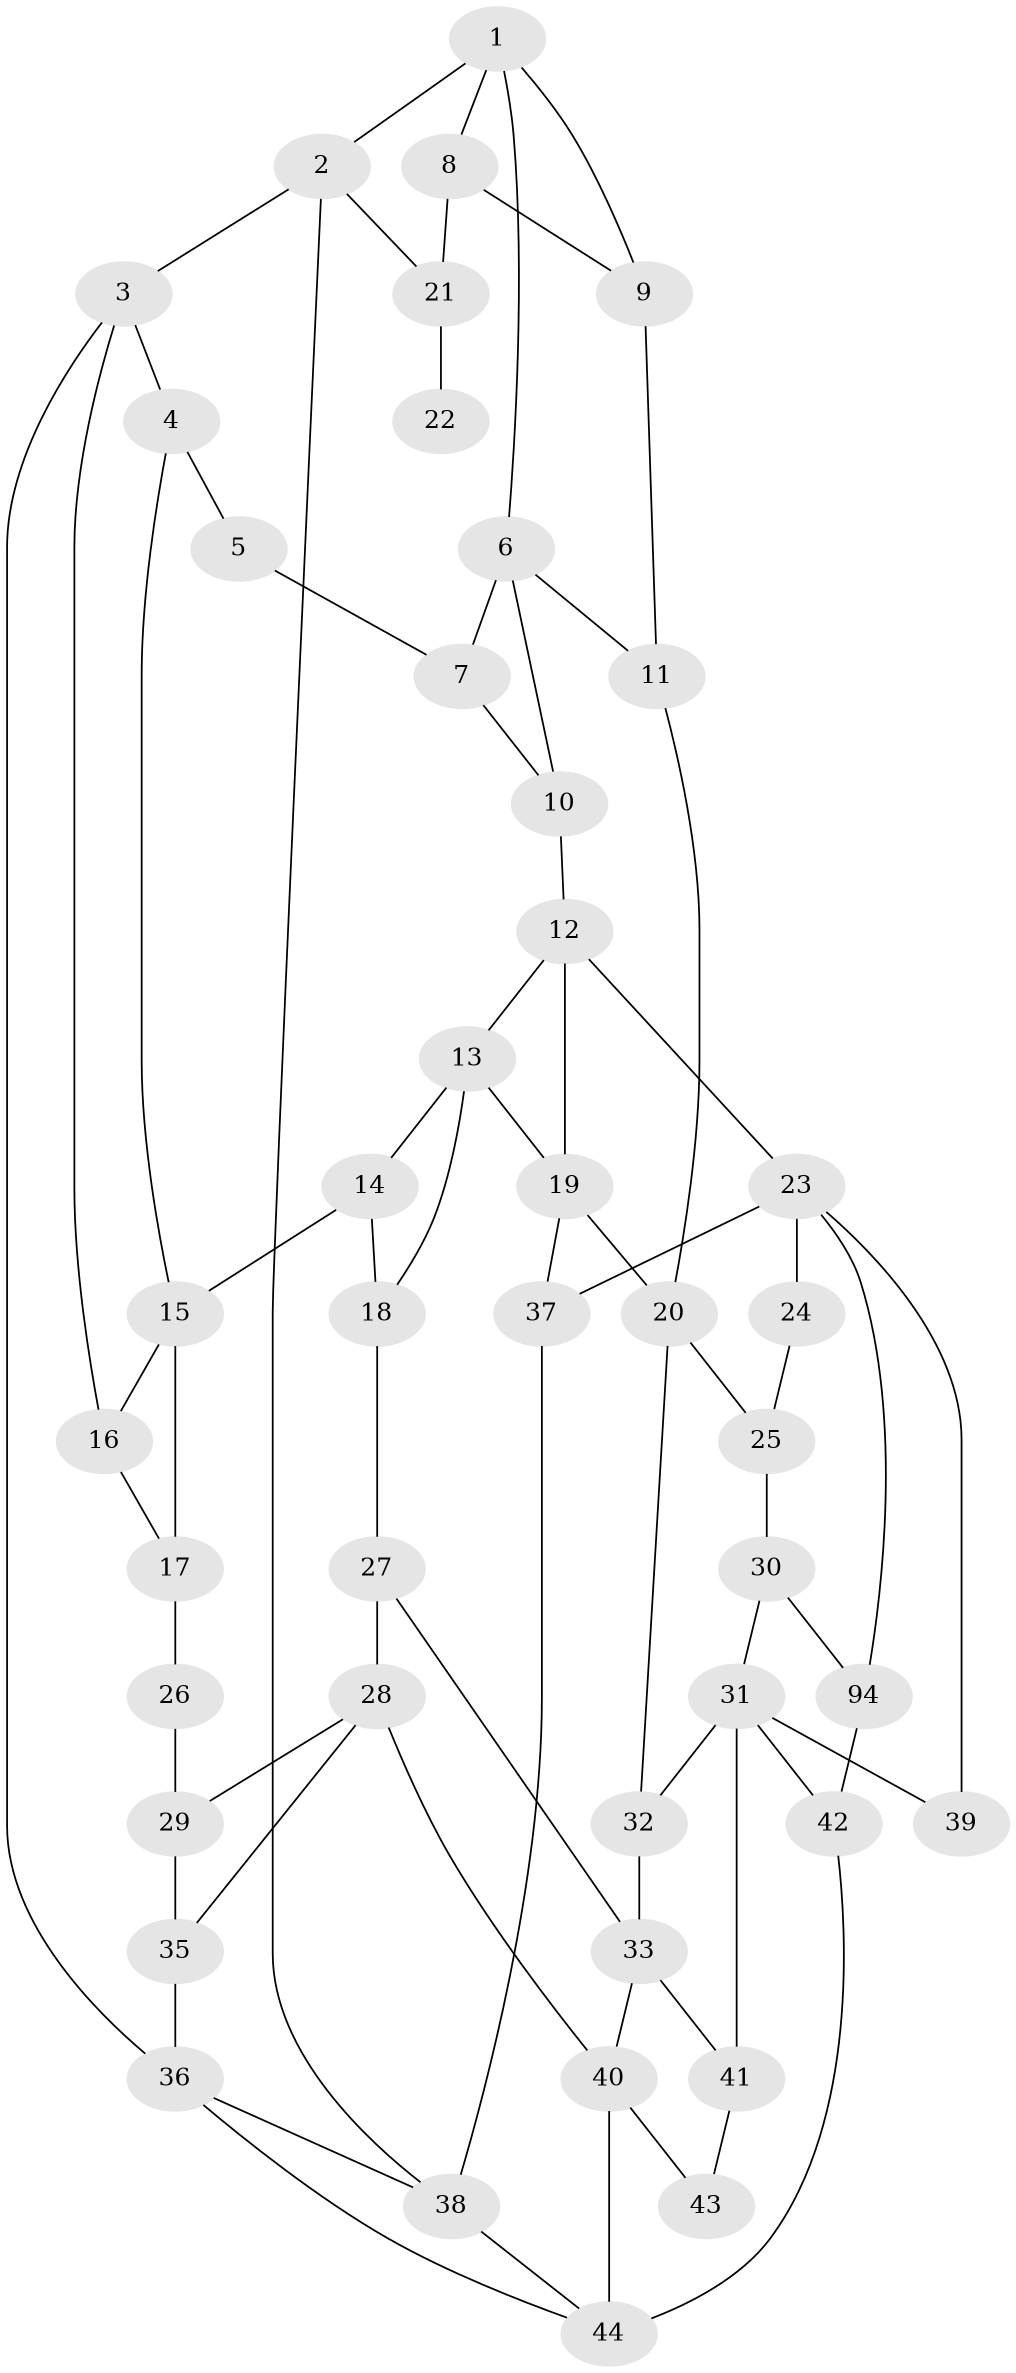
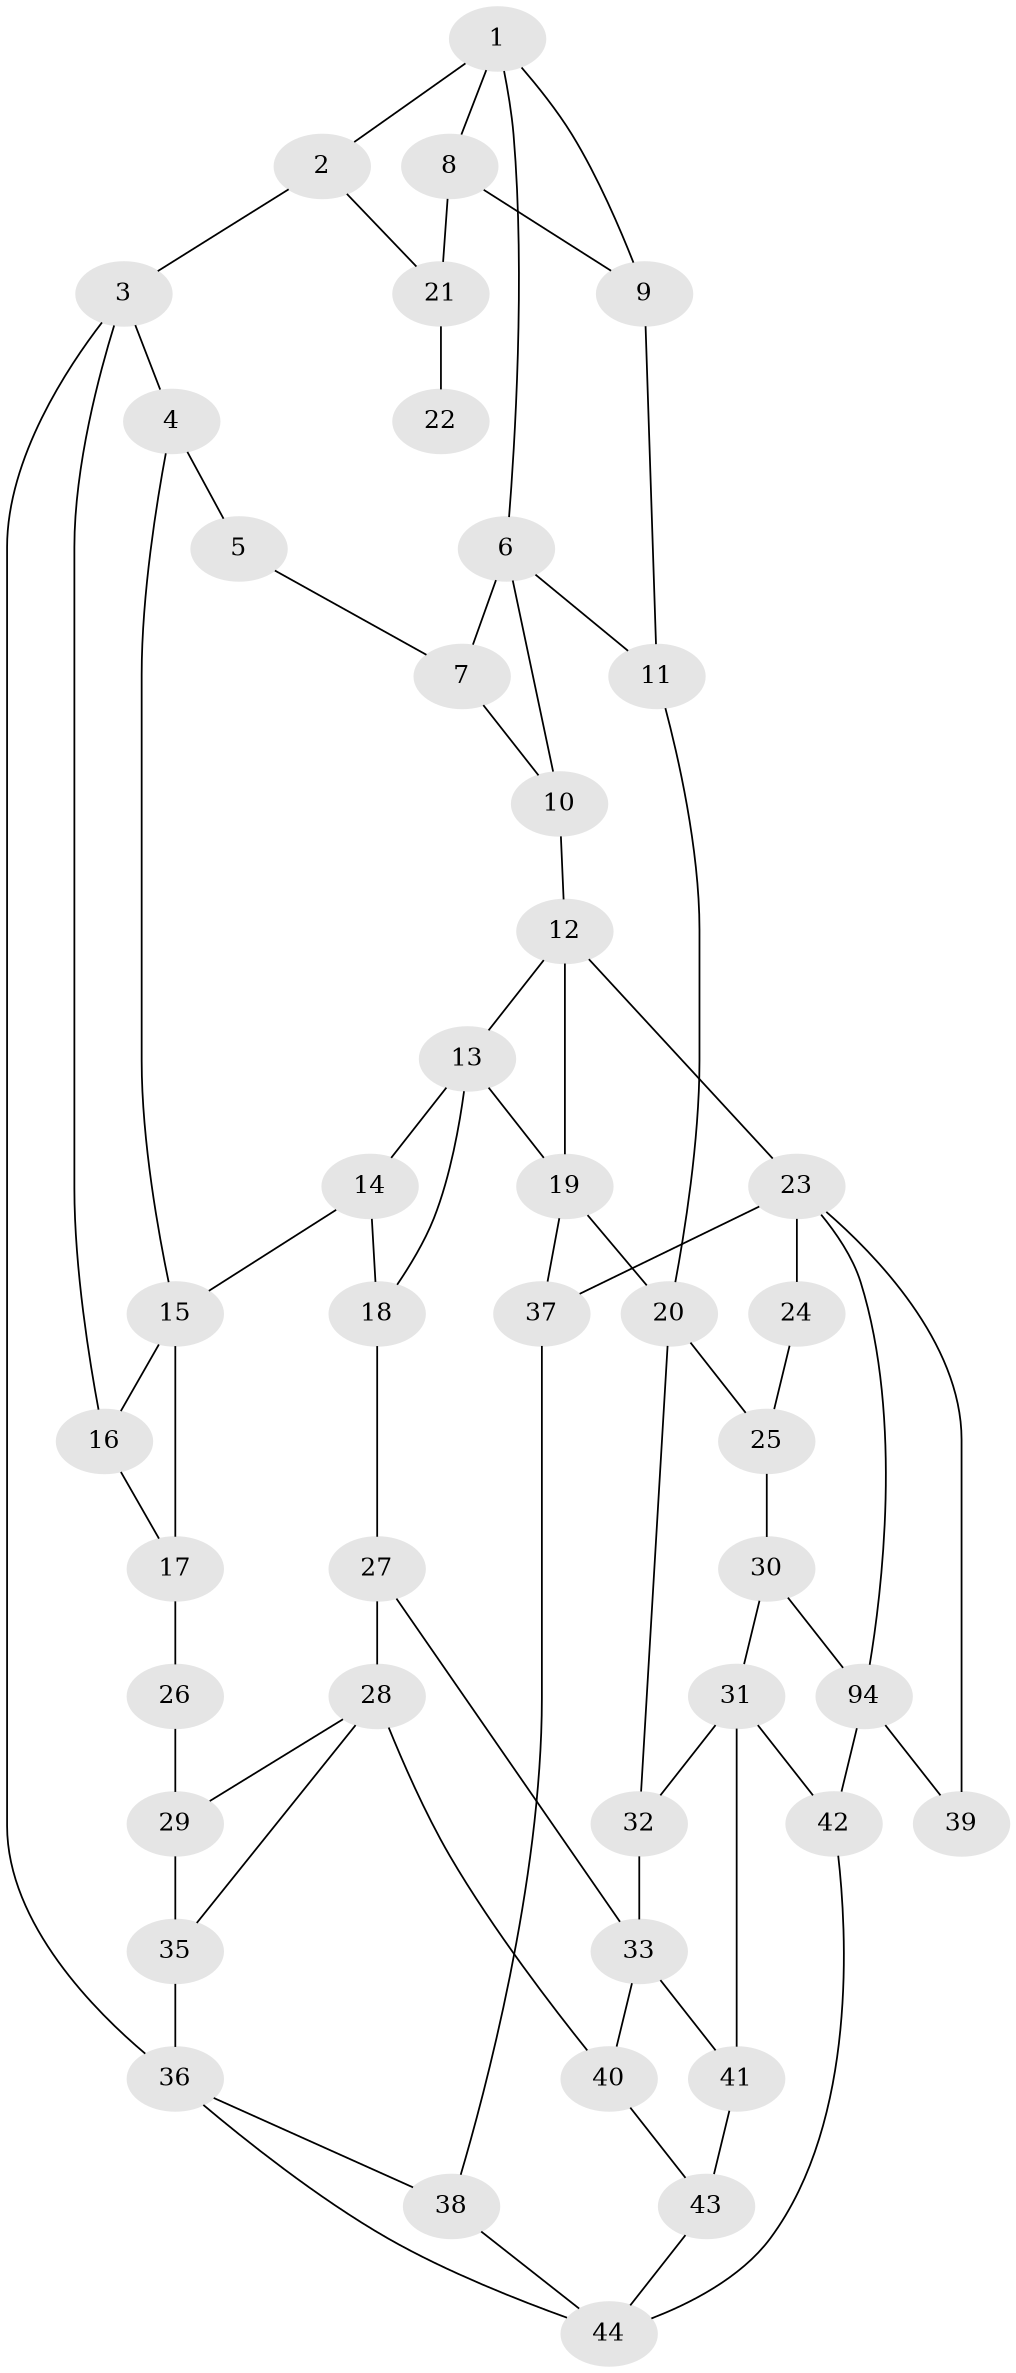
edge "2" -- "38": removed
edge "31" -- "39": now "94" -- "39"
edge "40" -- "44": now "43" -- "44"
